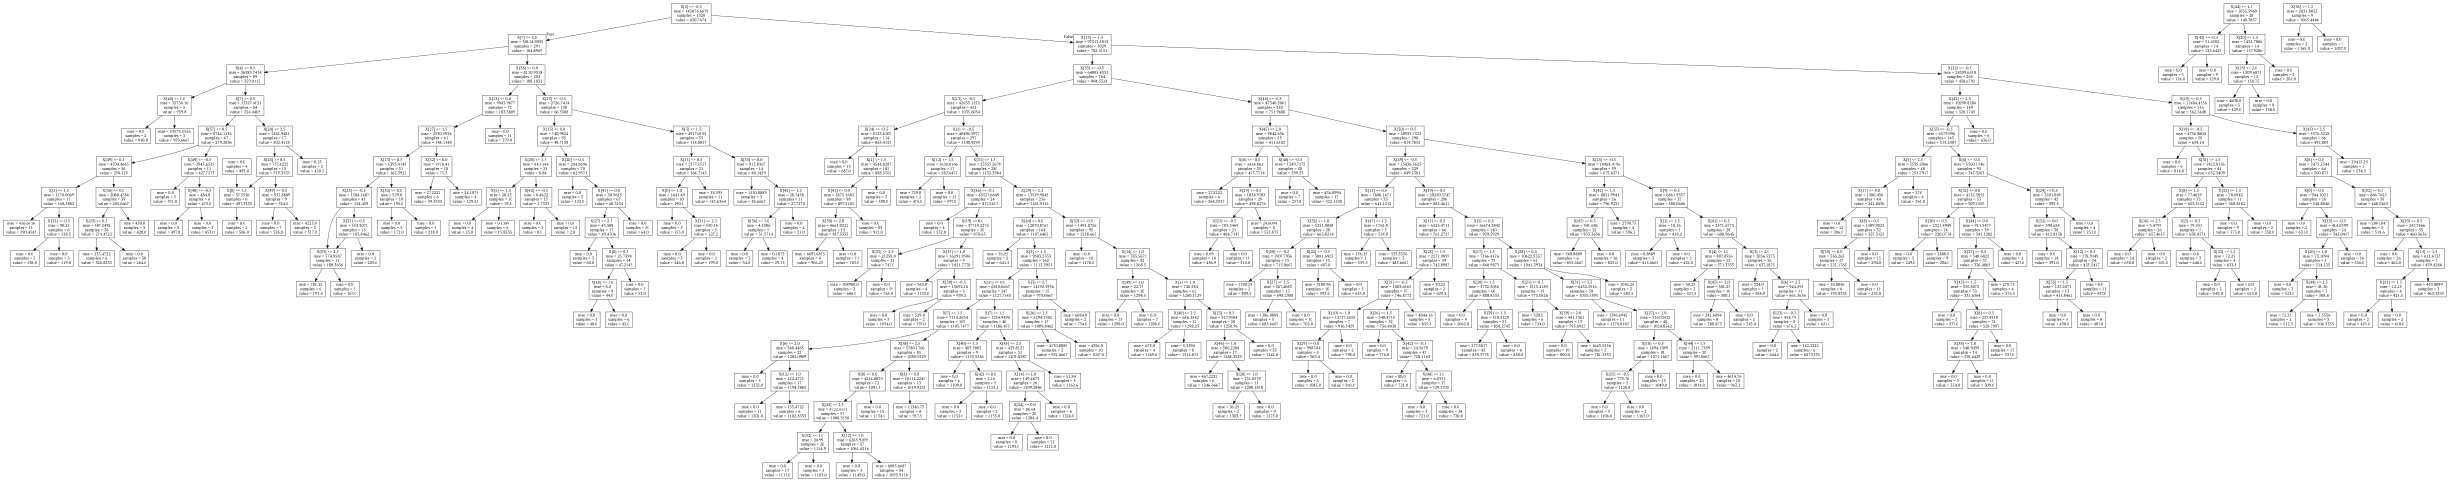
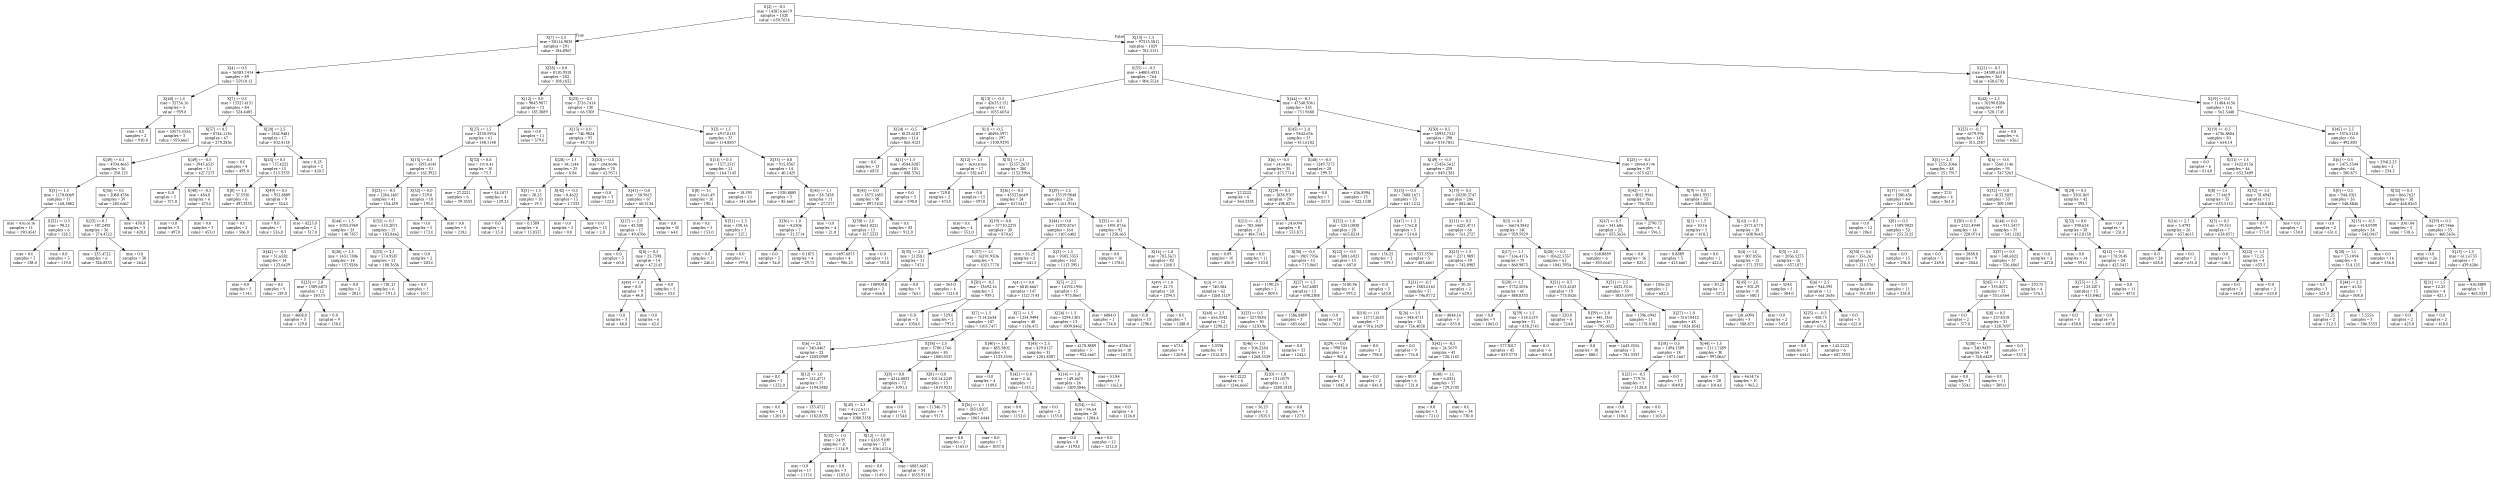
edge "X[23] <= -0.5 mse = 1284.1487 samples = 41 value = 154.439" -> "X[33] <= 2.5 mse = 574.9587 samples = 11 value = 180.3636": now "X[23] <= -0.5 mse = 1284.1487 samples = 41 value = 154.439" -> "X[44] <= 1.5 mse = 1035.5969 samples = 28 value = 140.7857"
edge "X[8] <= 0.0 mse = 10114.2249 samples = 13 value = 1019.9231" -> "X[36] <= 1.5 mse = 2831.8025 samples = 9 value = 1065.4444": added
